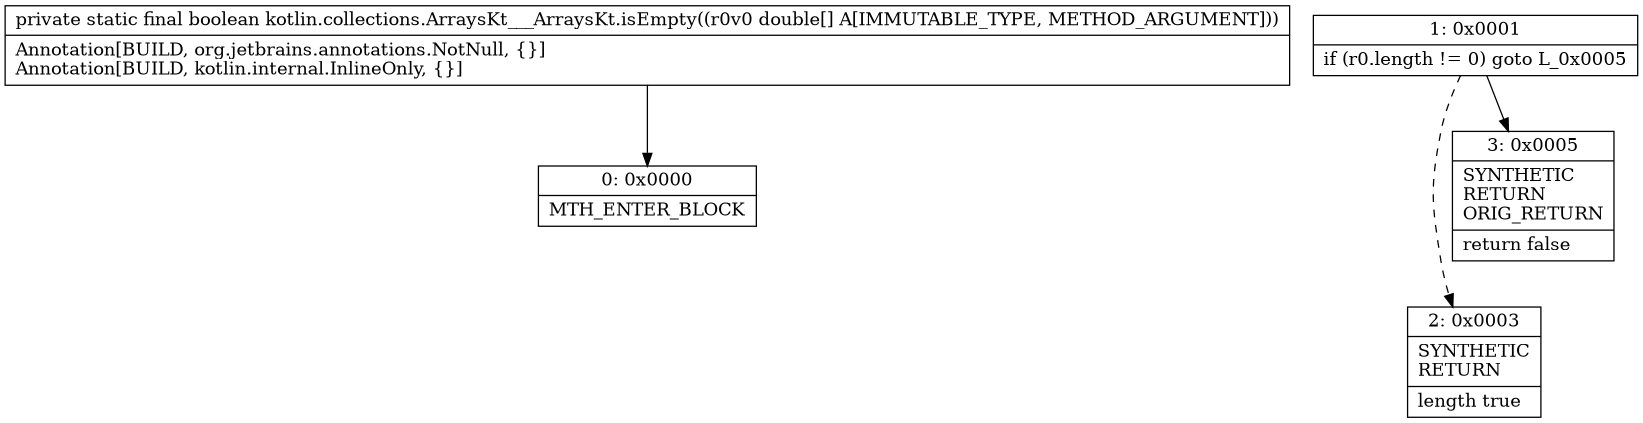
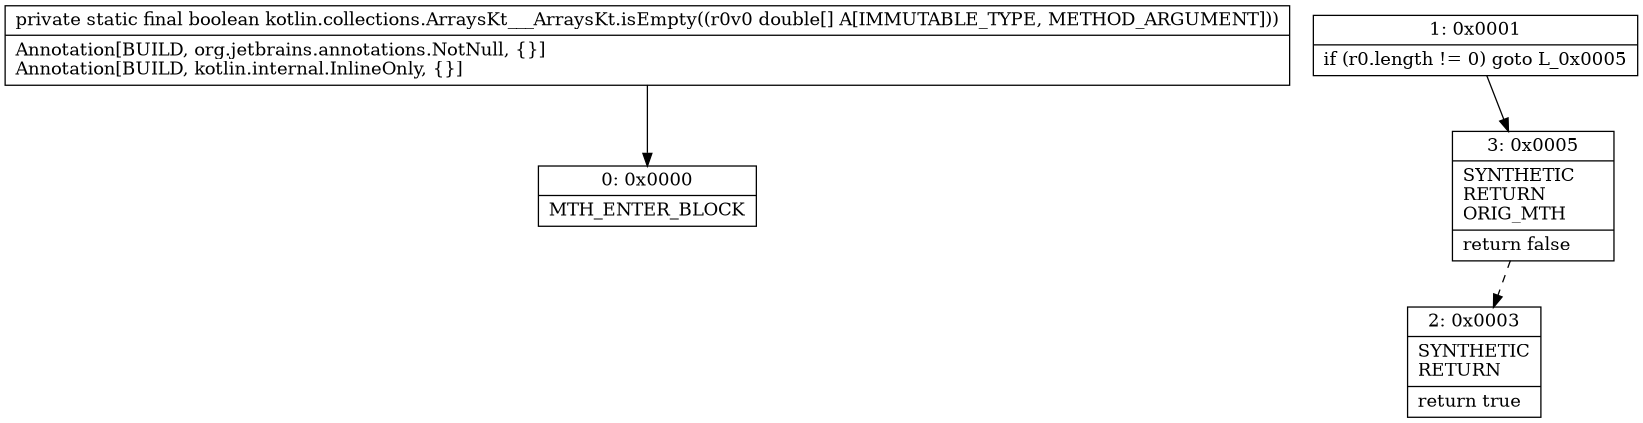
edge "1: 0x0001" -> "2: 0x0003": now "3: 0x0005" -> "2: 0x0003"
node "3: 0x0005": text "ORIG_RETURN" -> "ORIG_MTH"
node "2: 0x0003": text "length true" -> "return true"
